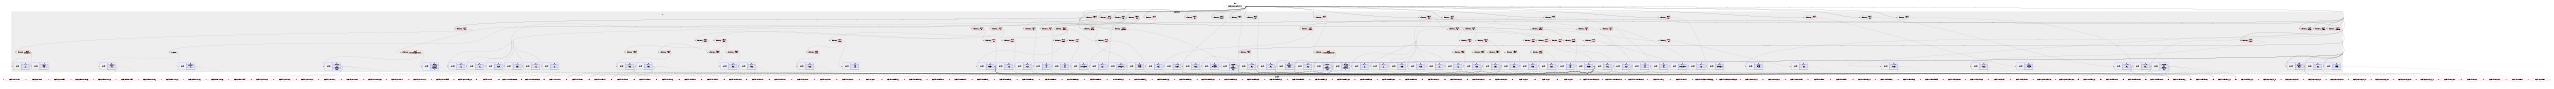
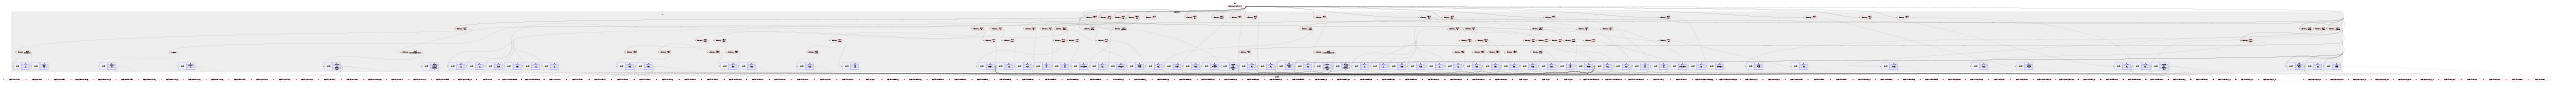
node "portage://app-backup/bacula-9.0.8-r1": removed
